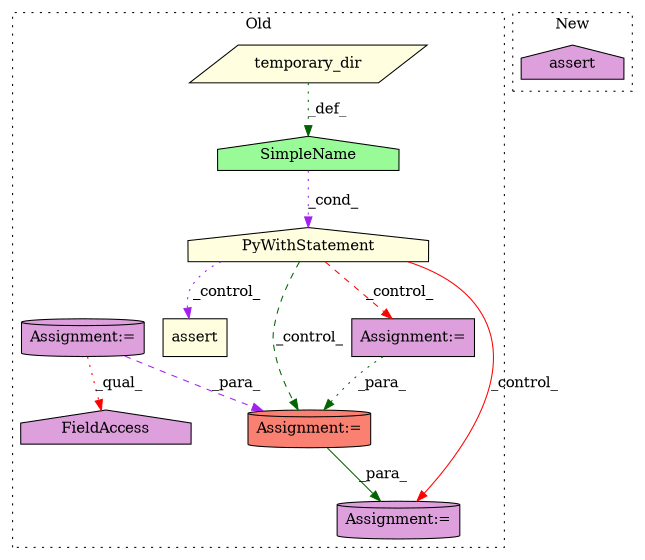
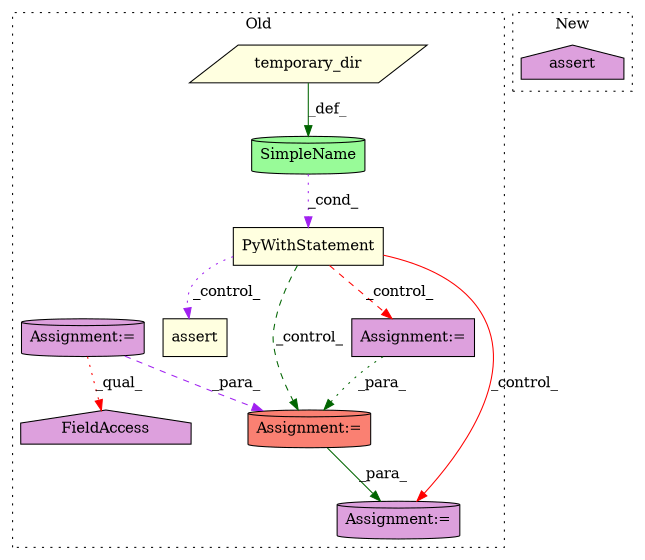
edge "temporary_dir" -> "SimpleName": style dotted -> solid
node "SimpleName": shape house -> cylinder
node "PyWithStatement": shape house -> box
